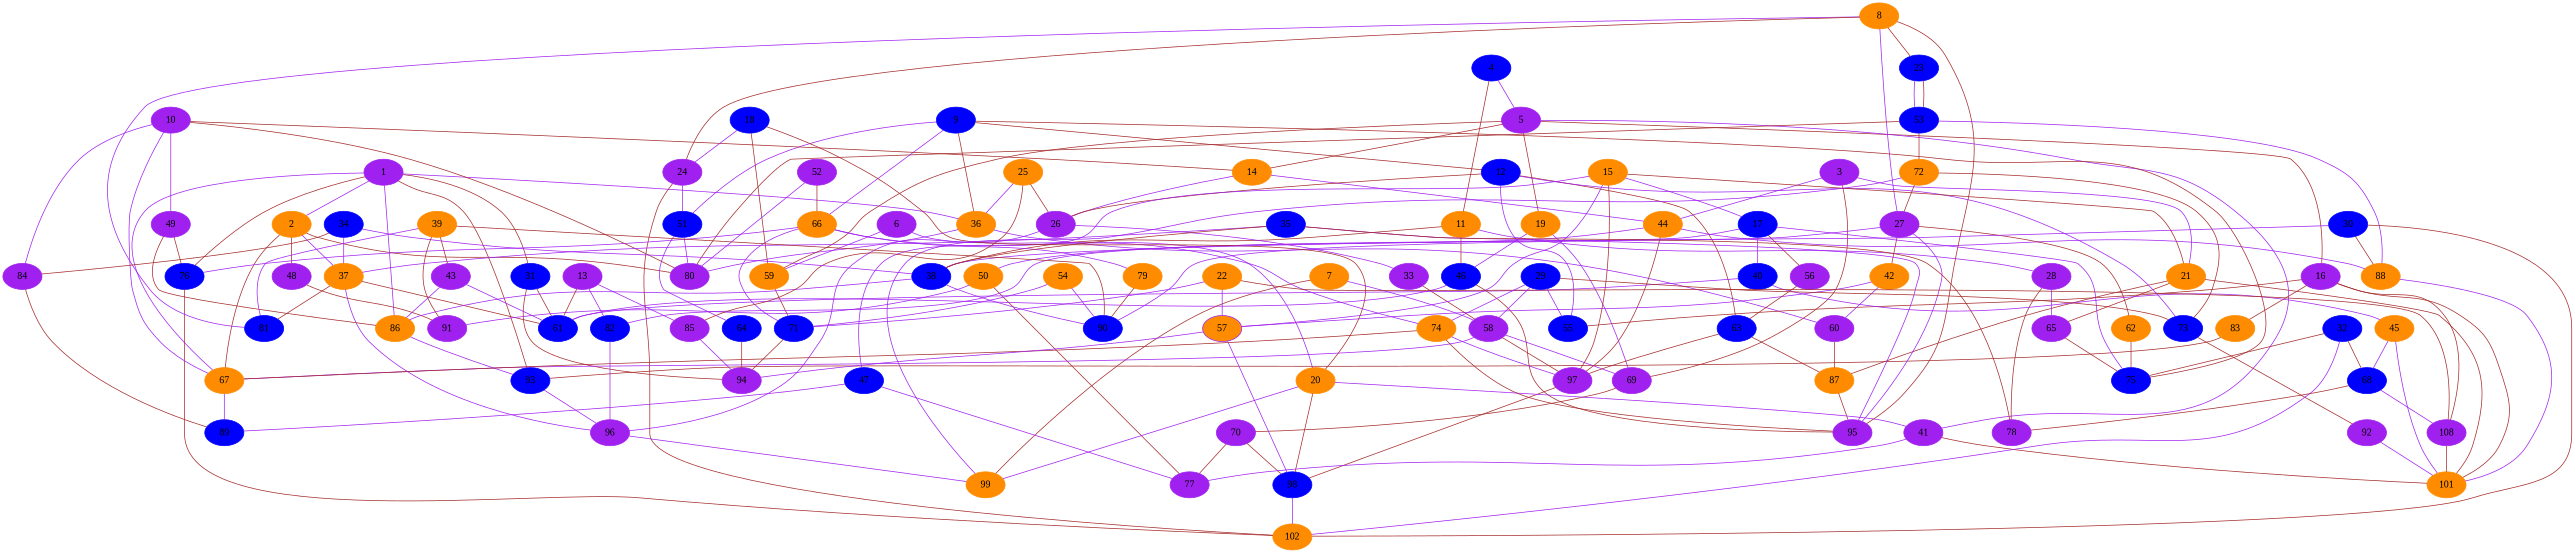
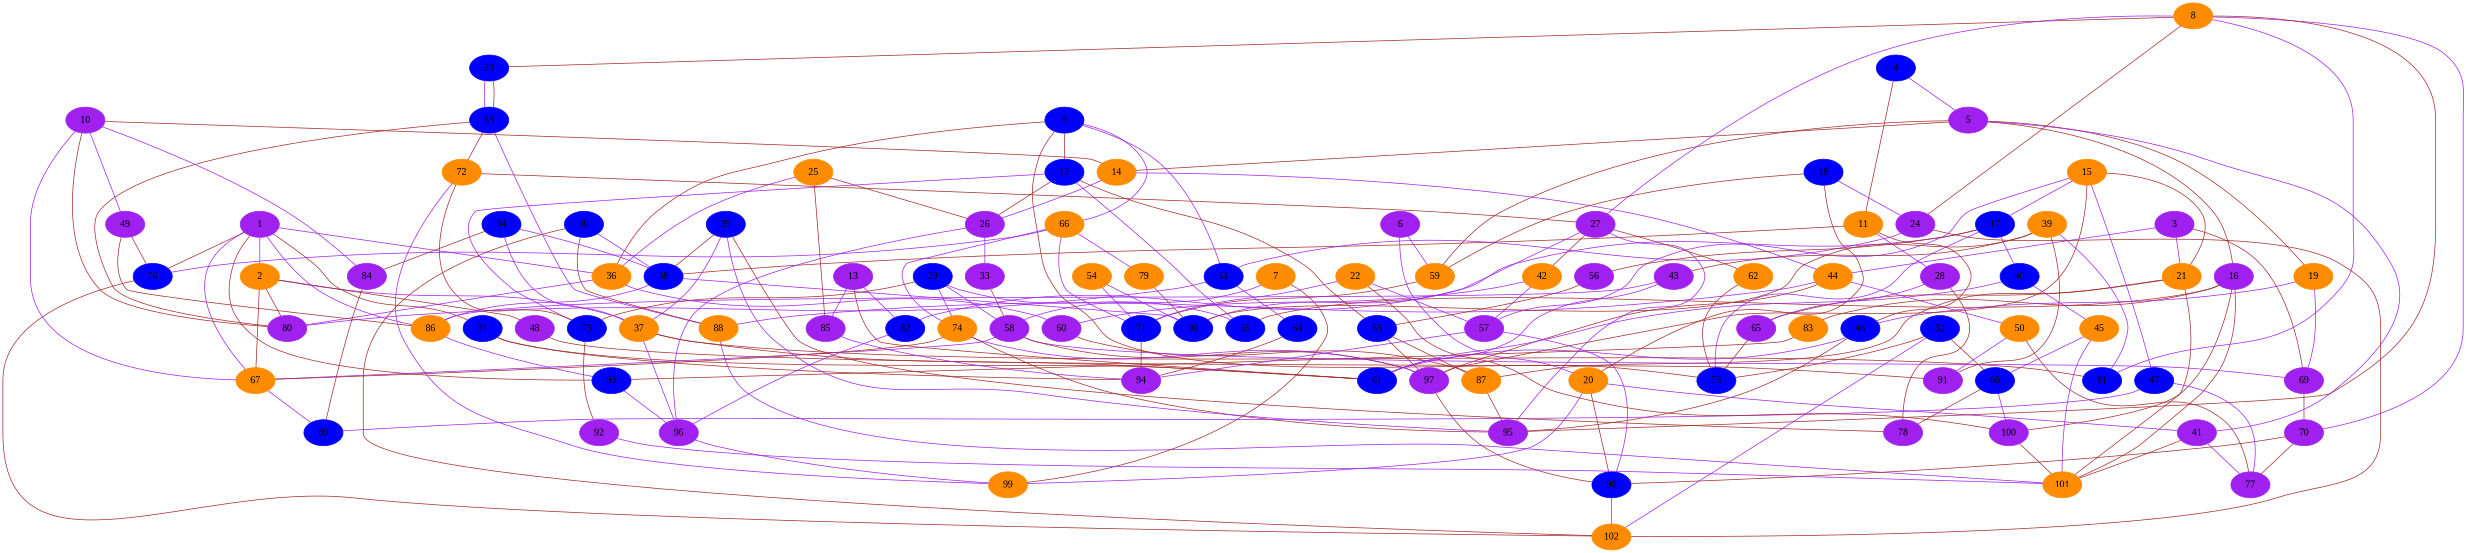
edge "8" -- "70": added
node "52": removed
node "57": fillcolor darkorange -> purple
node "108": label "108" -> "100"
